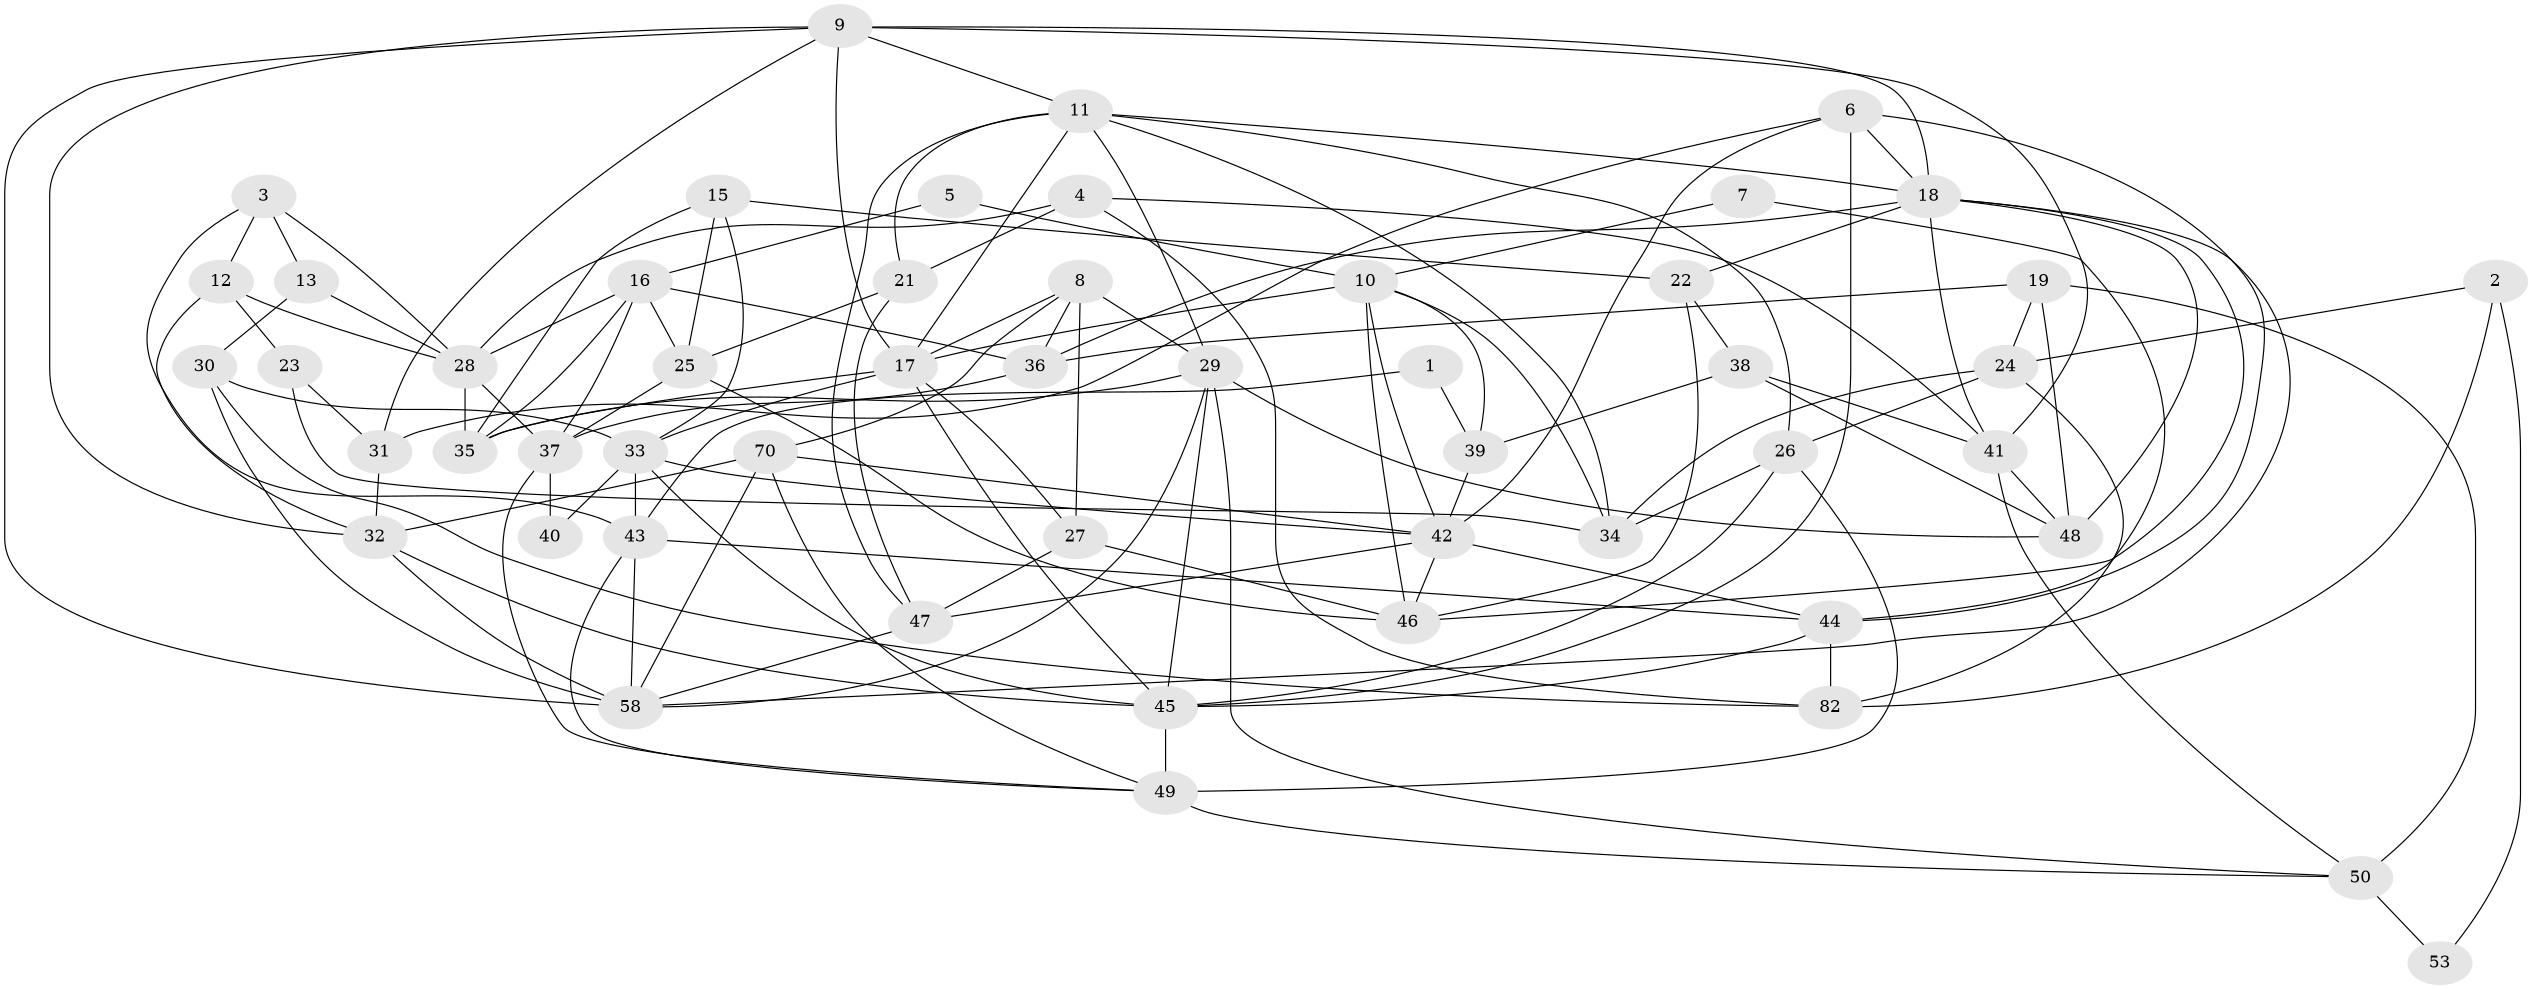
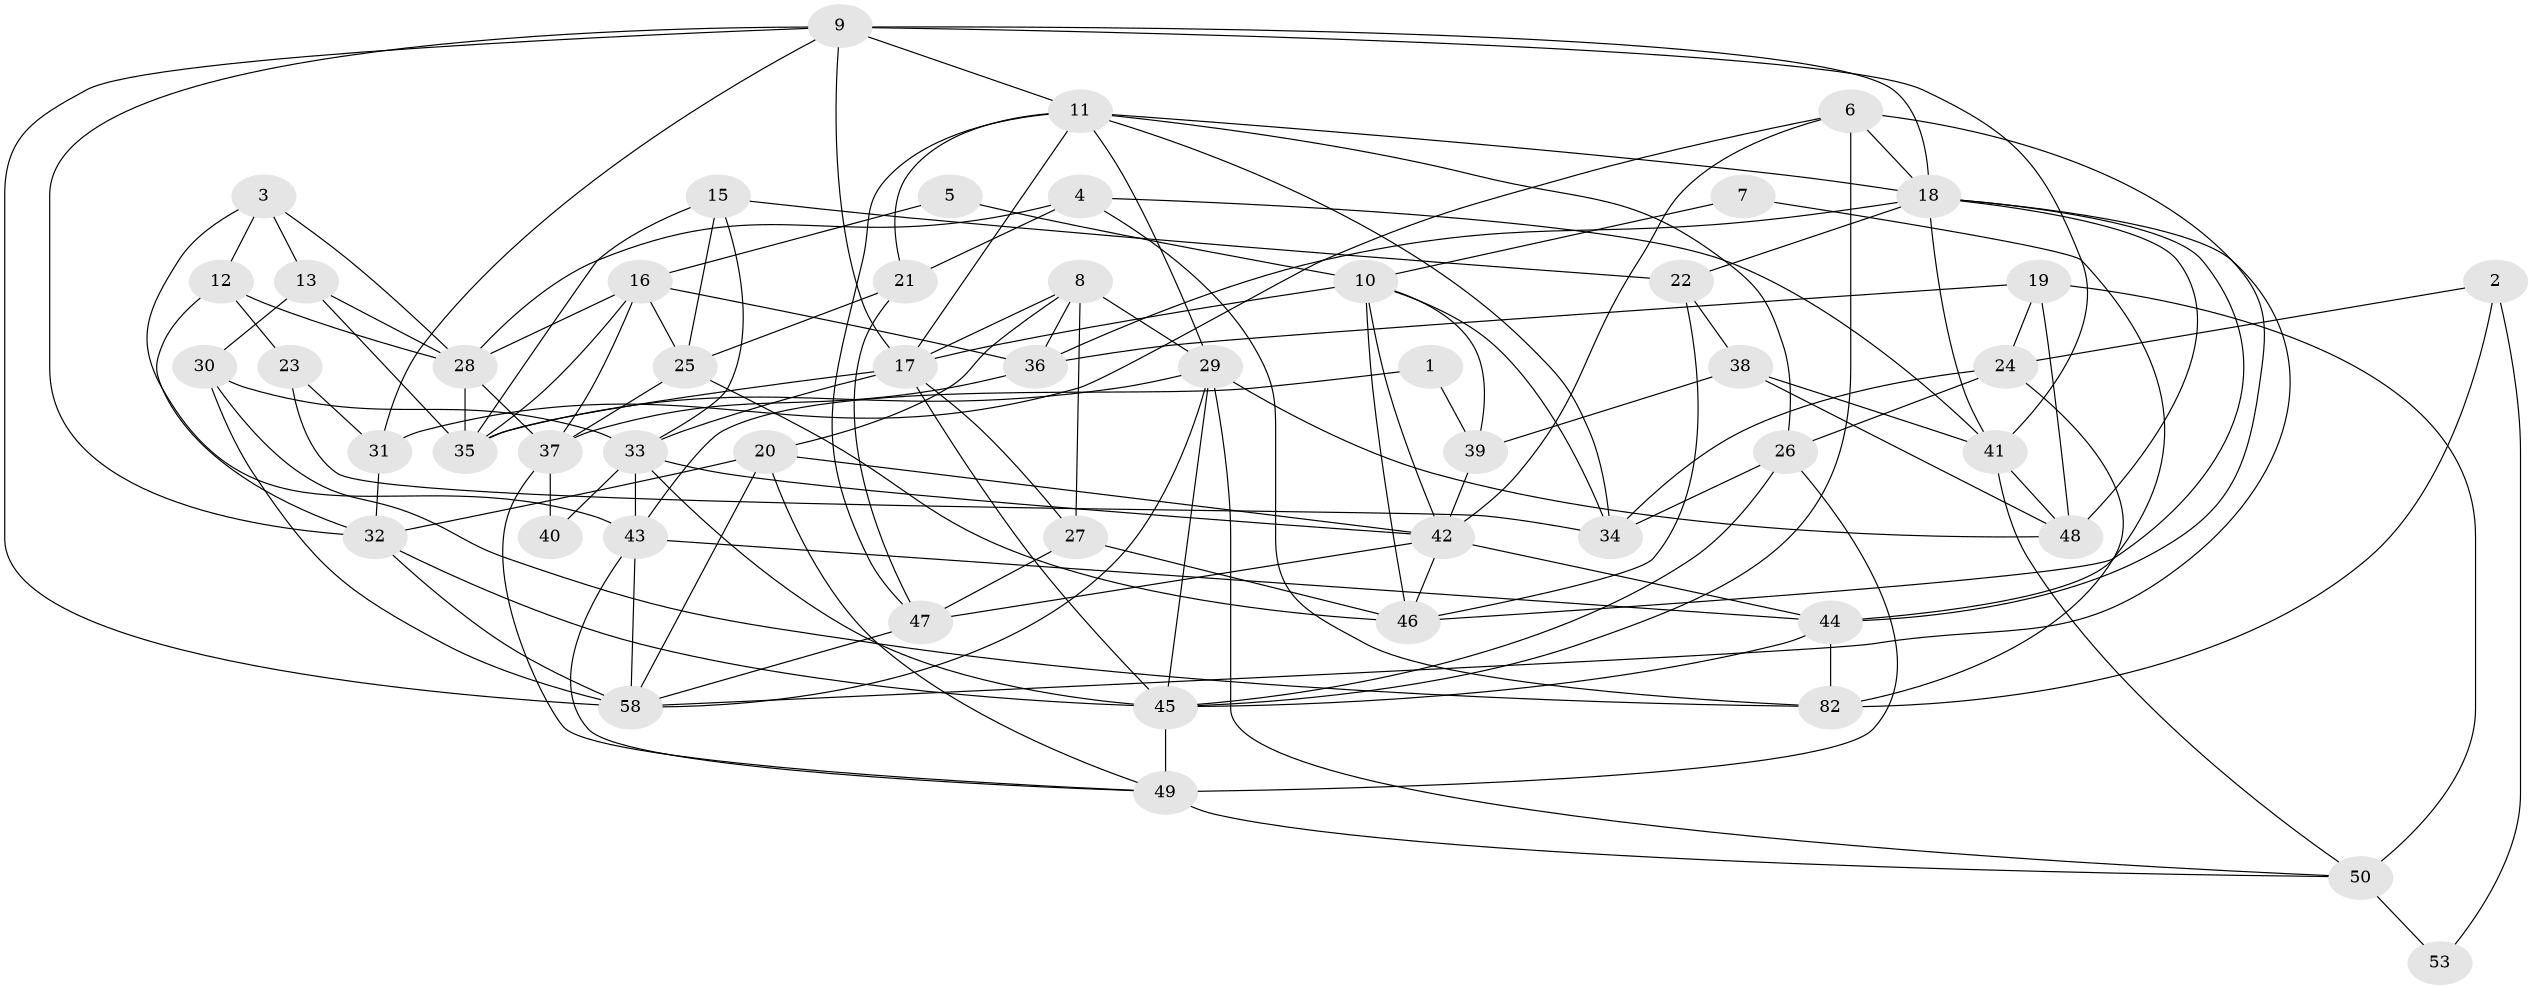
edge "13" -- "35": added
node "70": label "70" -> "20"
